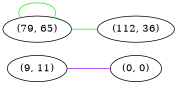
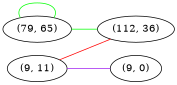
edge "(112, 36)" -- "(9, 11)": added
node "(0, 0)": label "(0, 0)" -> "(9, 0)"
